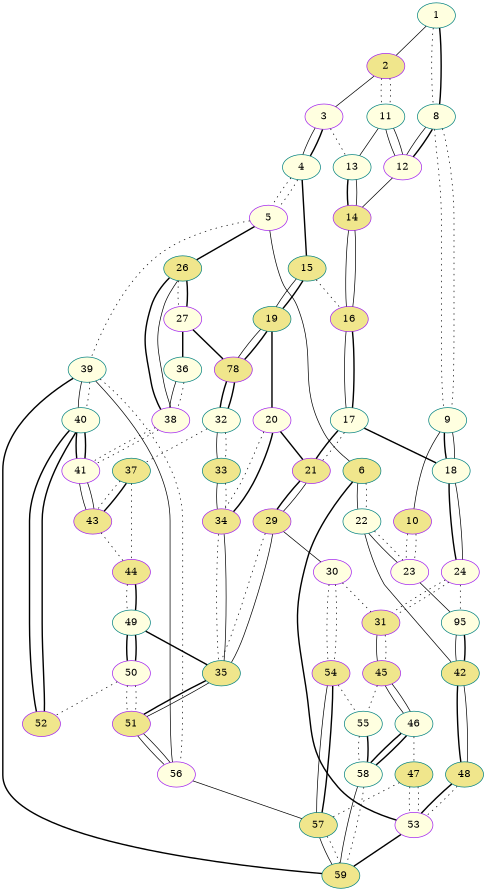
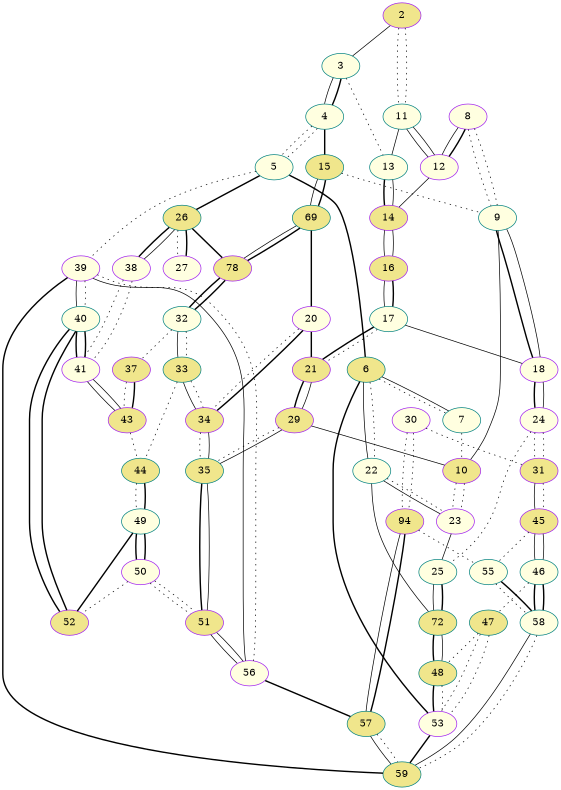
node "1": removed
node "3": color purple -> teal
node "8": color teal -> purple
node "5": color purple -> teal
edge "15" -- "16": now "15" -- "9"
node "19": label "19" -> "69"
edge "27" -- "78": now "26" -- "78"
edge "5" -- "6": style solid -> bold
node "39": color teal -> purple
node "36": removed
node "7": added
edge "17" -- "18": style bold -> solid
node "37": color teal -> purple
node "18": color teal -> purple
edge "37" -- "44": now "33" -- "44"
edge "29" -- "30": now "29" -- "10"
node "44": color purple -> teal
node "95": label "95" -> "25"
edge "49" -- "35": now "49" -- "52"
node "54": label "54" -> "94"
node "42": label "42" -> "72"
edge "56" -- "57": style solid -> bold
edge "47" -- "57": now "47" -- "48"
